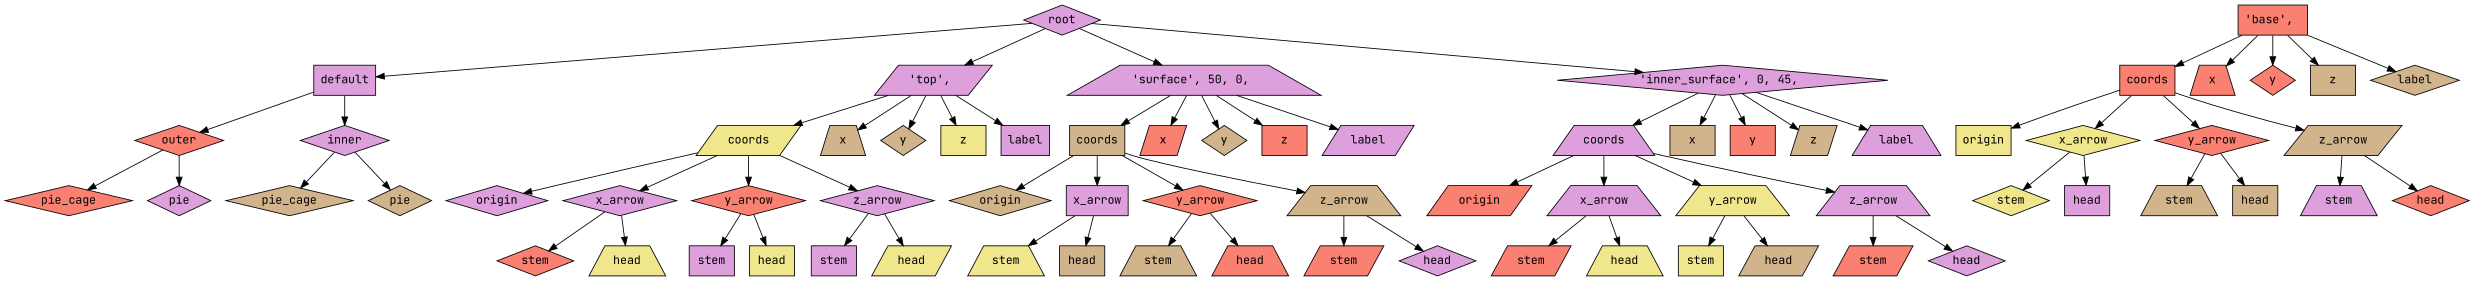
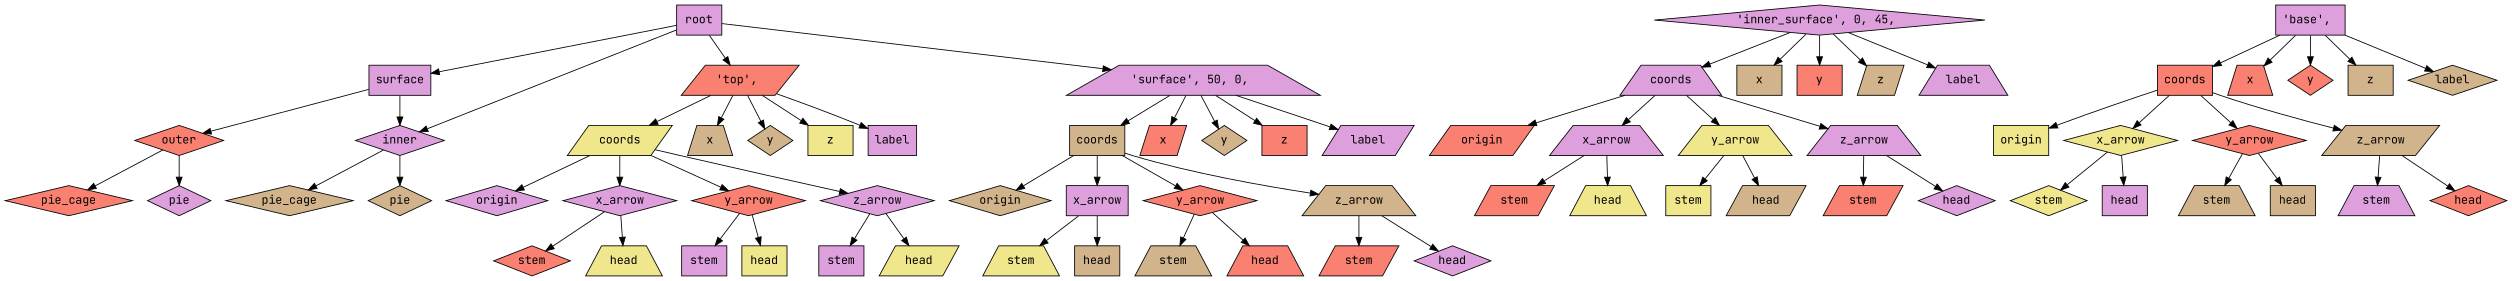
node "root": shape diamond -> box
node "'base',": fillcolor salmon -> plum
edge "root" -> "'inner_surface', 0, 45,": now "root" -> "inner"
node "default": label "default" -> "surface"
node "'top',": fillcolor plum -> salmon
